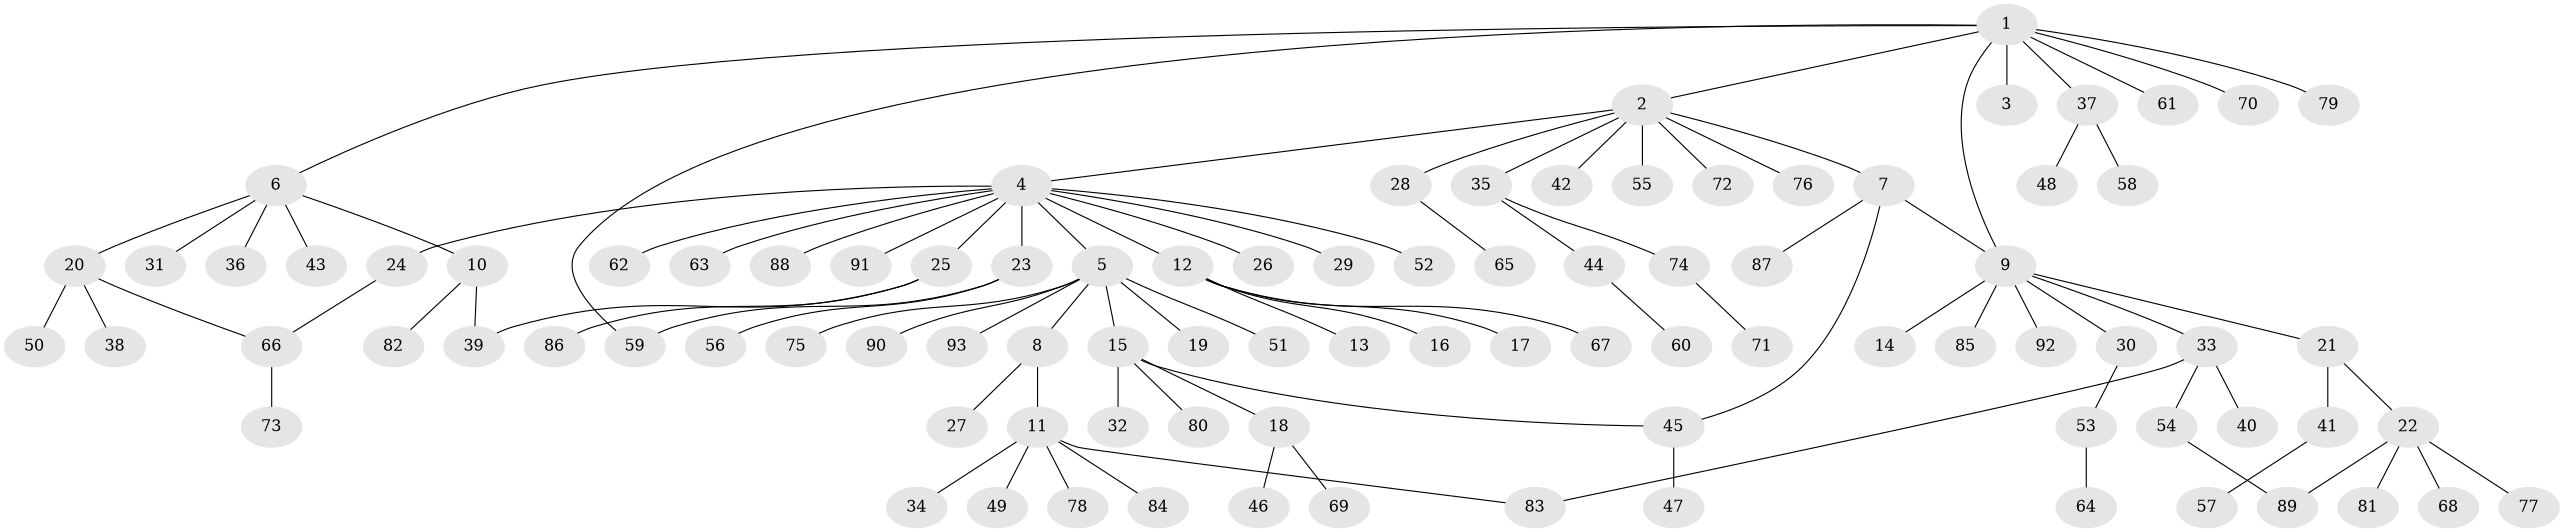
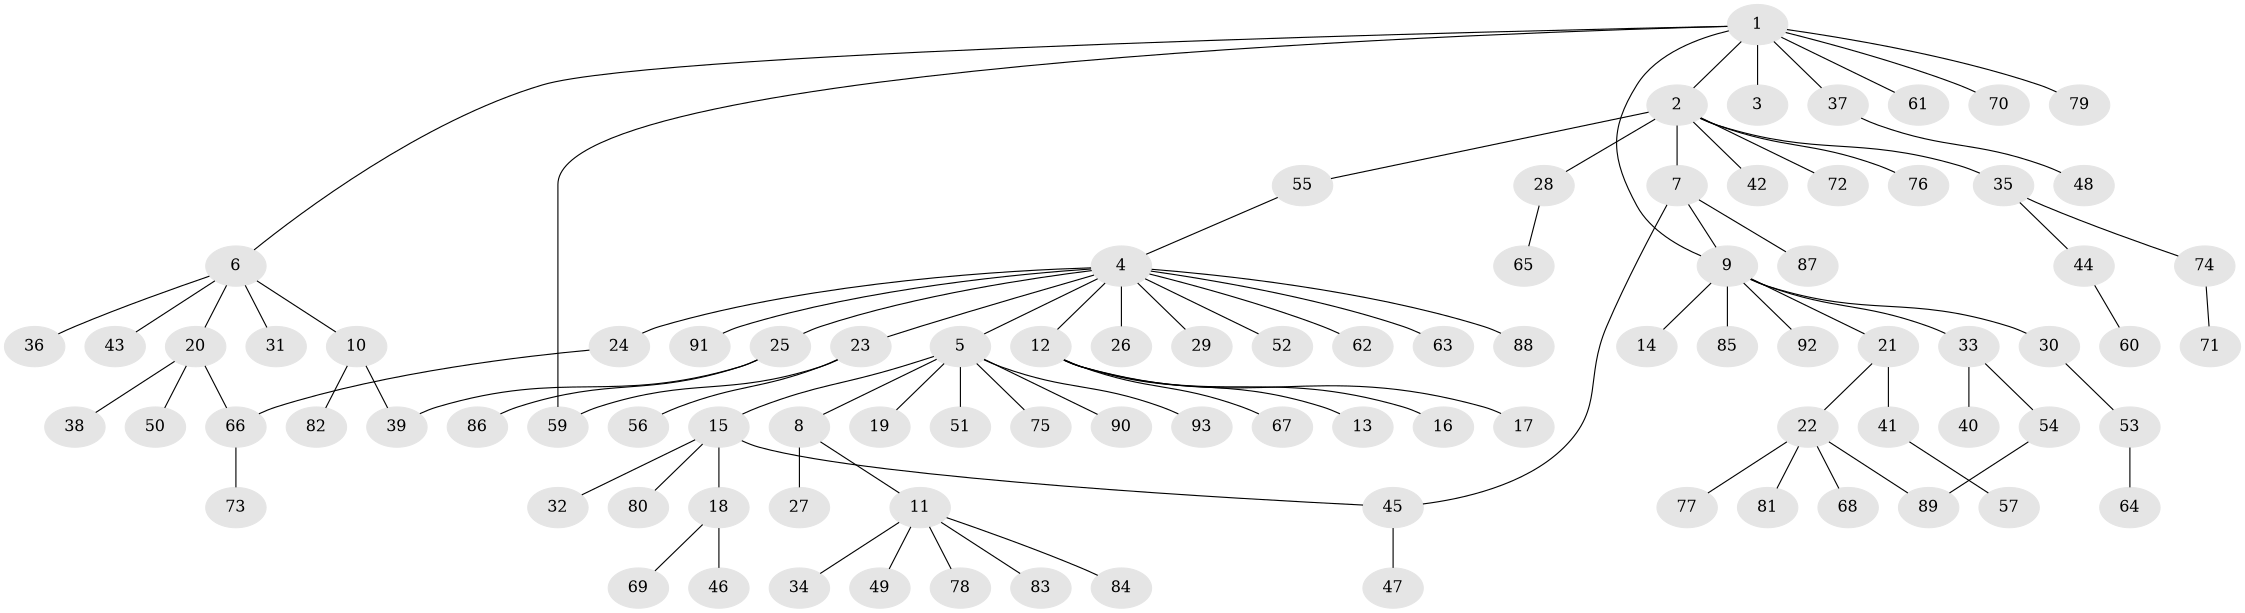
edge "2" -- "4": now "55" -- "4"
node "58": removed
edge "33" -- "83": removed
